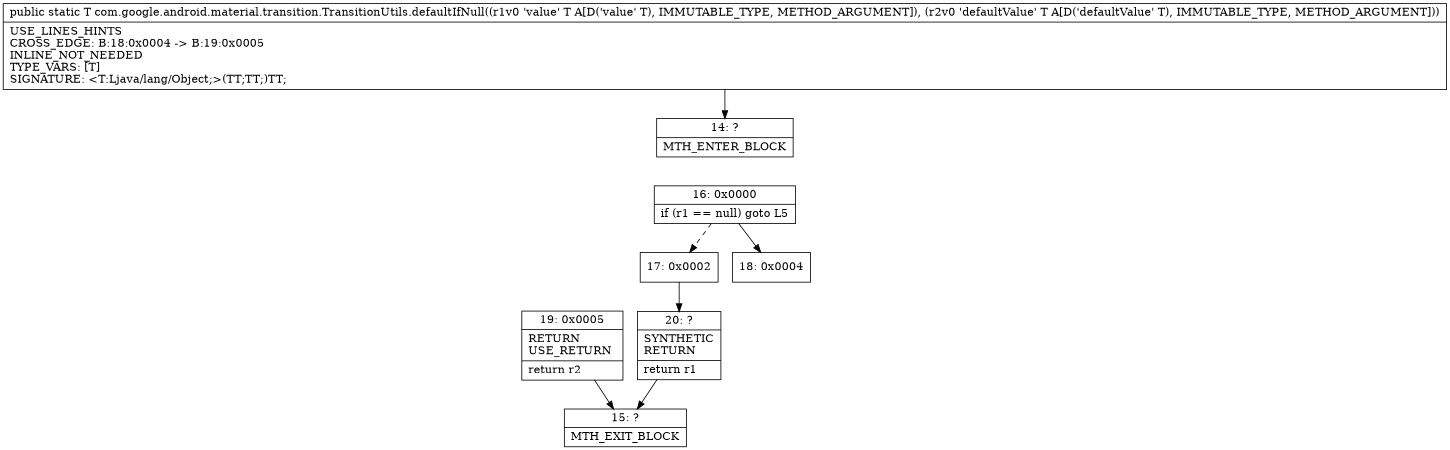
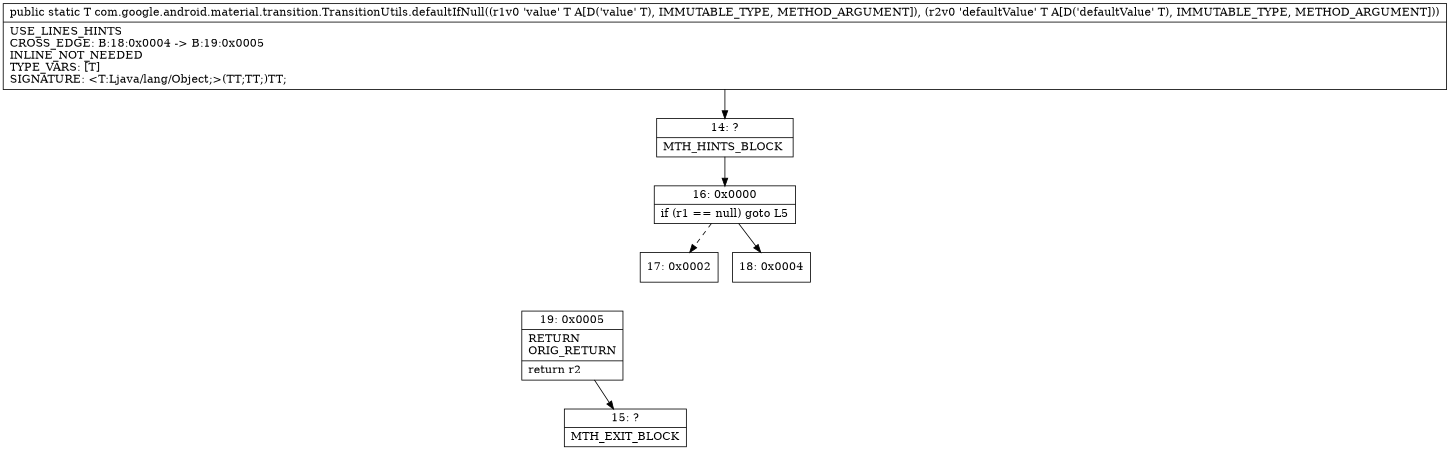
node "14: ?": text "MTH_ENTER_BLOCK" -> "MTH_HINTS_BLOCK"
edge "14: ?" -> "16: 0x0000": added
node "20: ?": removed
node "19: 0x0005": text "USE_RETURN" -> "ORIG_RETURN"
